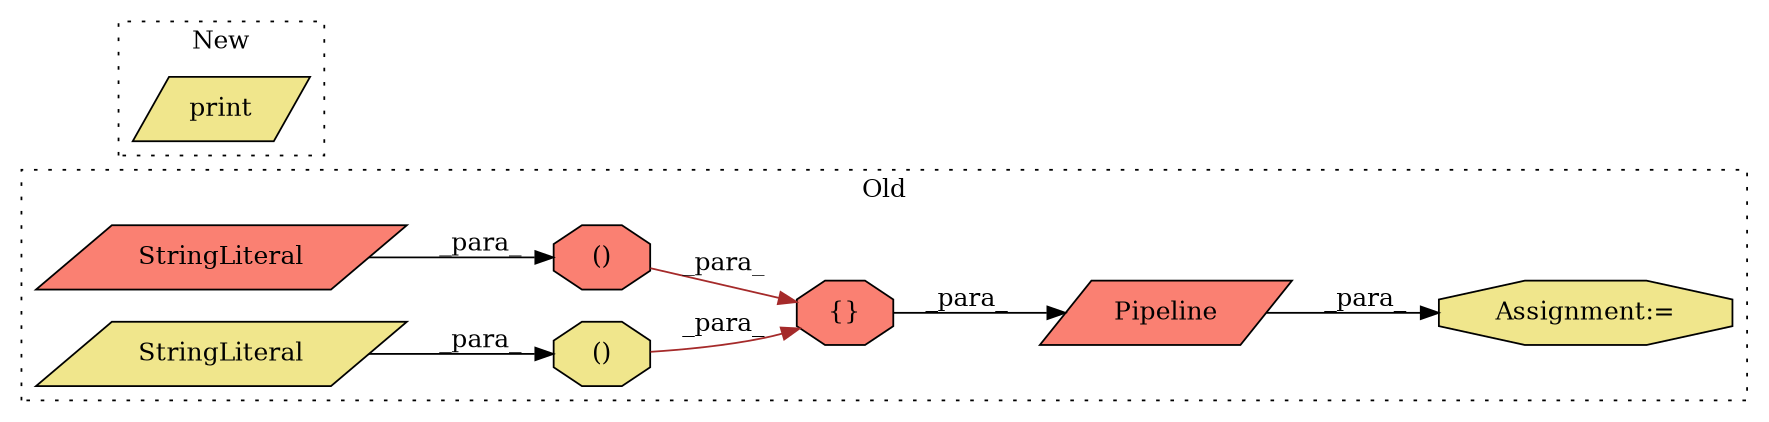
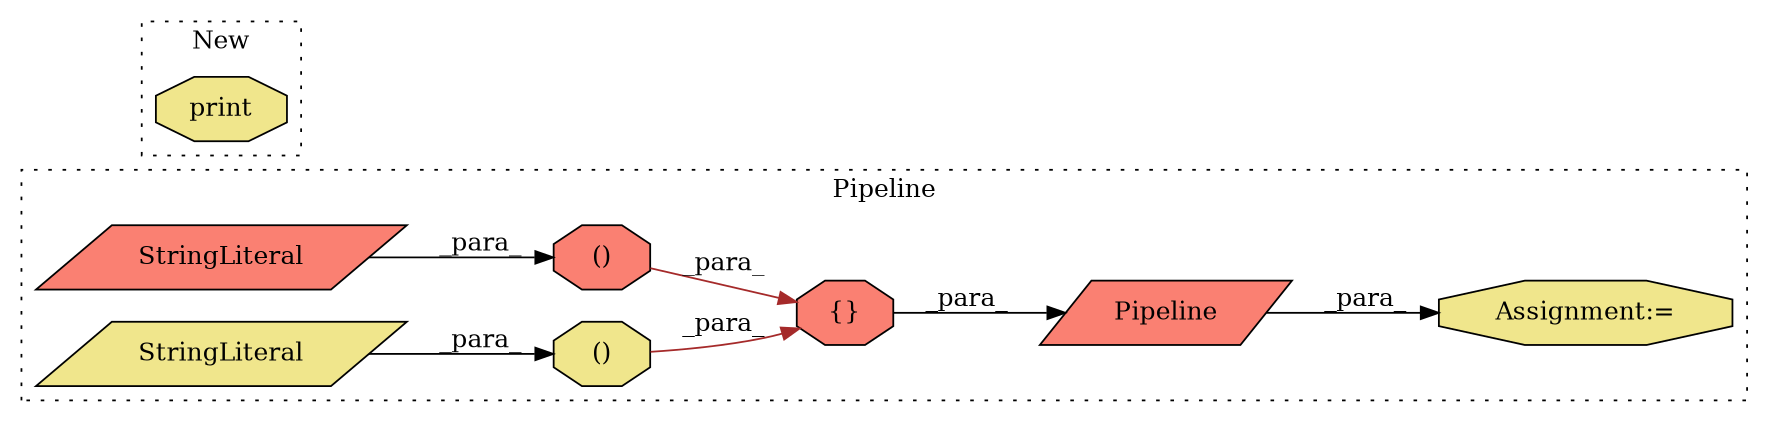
node "print": shape parallelogram -> octagon
cluster "Old": label "Old" -> "Pipeline"
